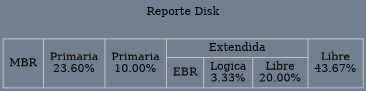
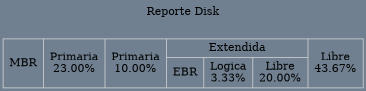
node "MBR": text "23.60%" -> "23.00%"
